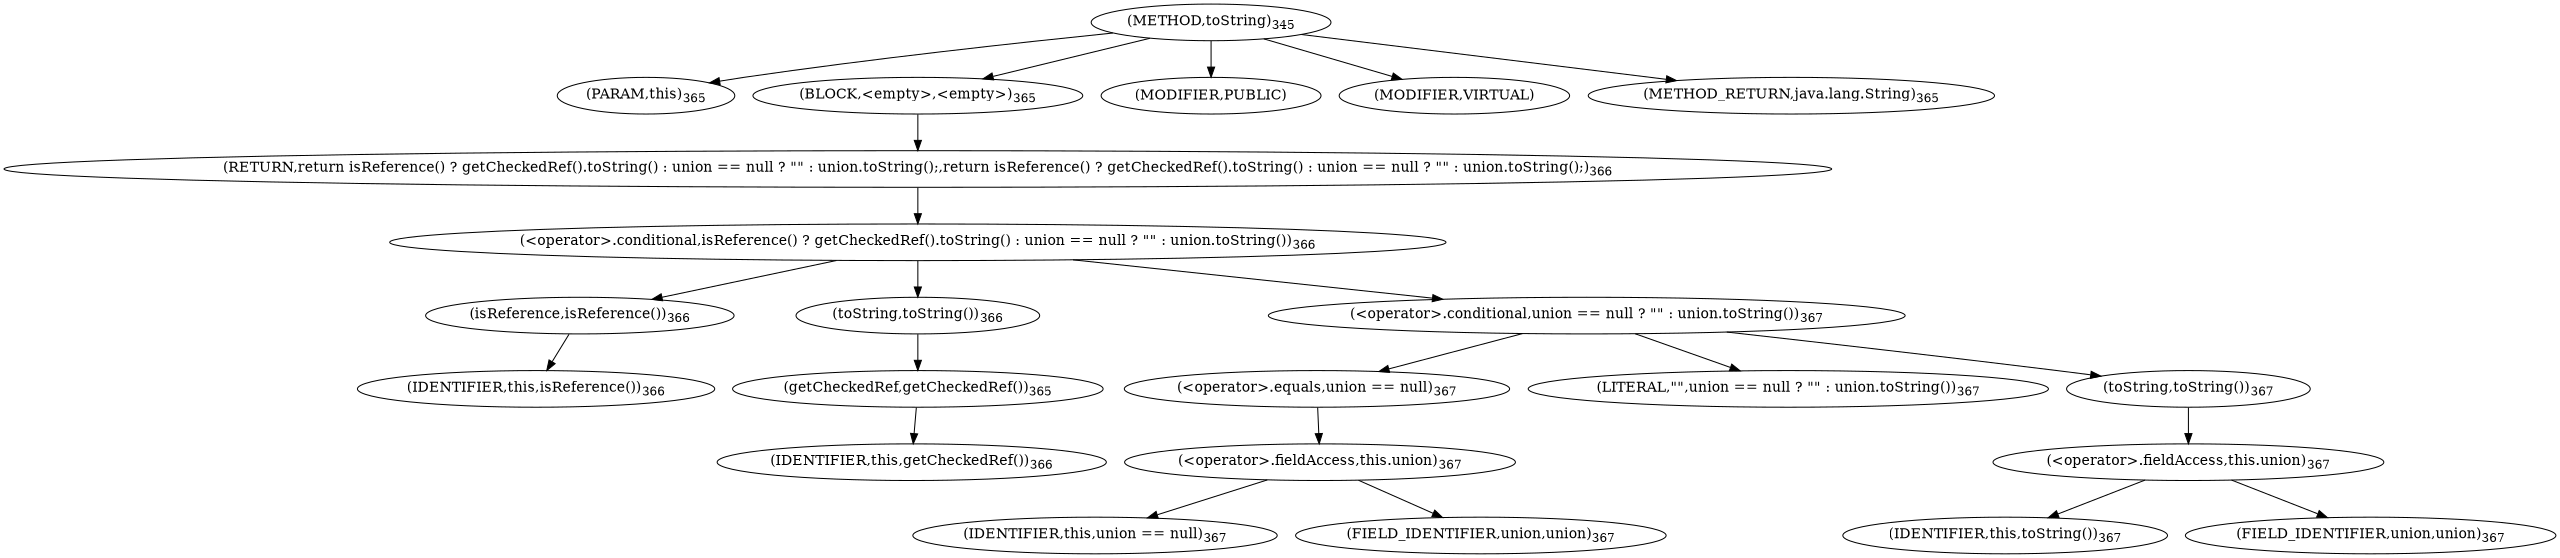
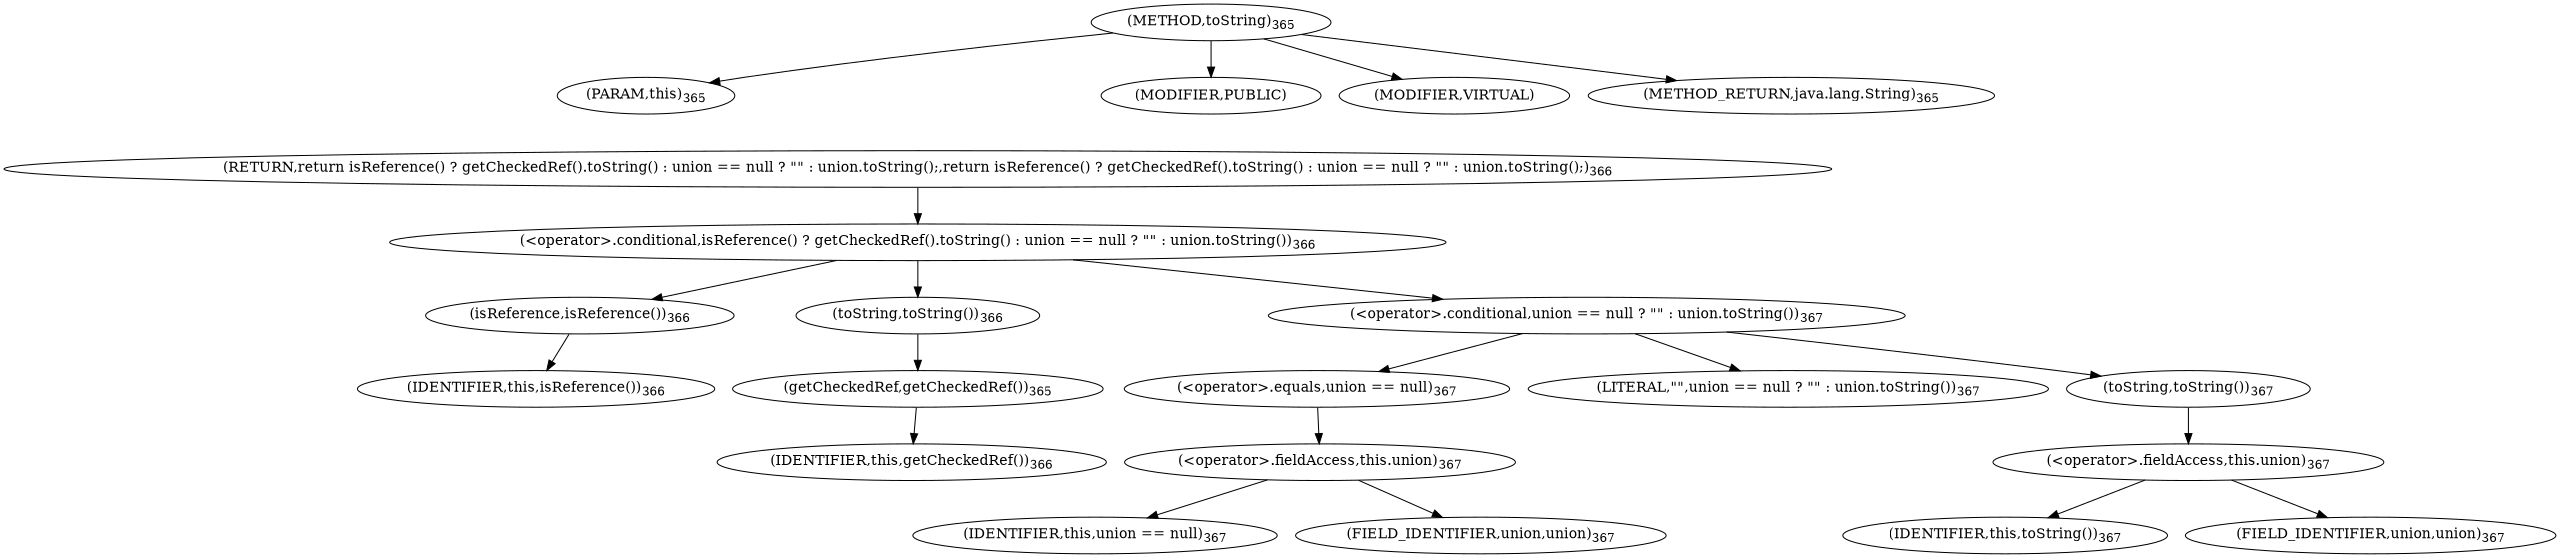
node "(METHOD,toString)": text "345" -> "365"
node "(BLOCK,<empty>,<empty>)": removed
